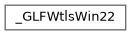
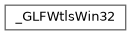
node "_GLFWtlsWin22": label "_GLFWtlsWin22" -> "_GLFWtlsWin32"
